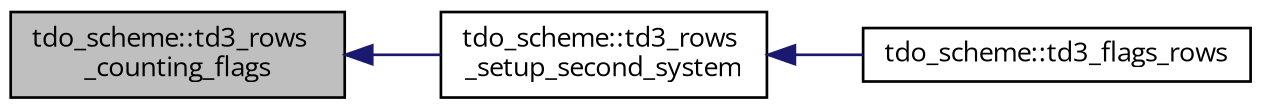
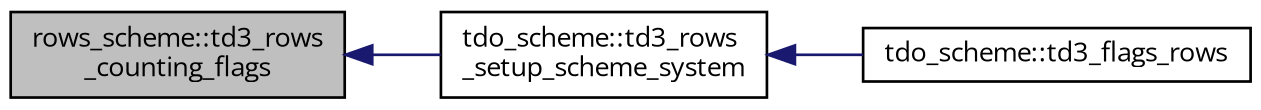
node "tdo_scheme::td3_rows _counting_flags": label "tdo_scheme::td3_rows _counting_flags" -> "rows_scheme::td3_rows _counting_flags"
node "tdo_scheme::td3_rows _setup_second_system": label "tdo_scheme::td3_rows _setup_second_system" -> "tdo_scheme::td3_rows _setup_scheme_system"
